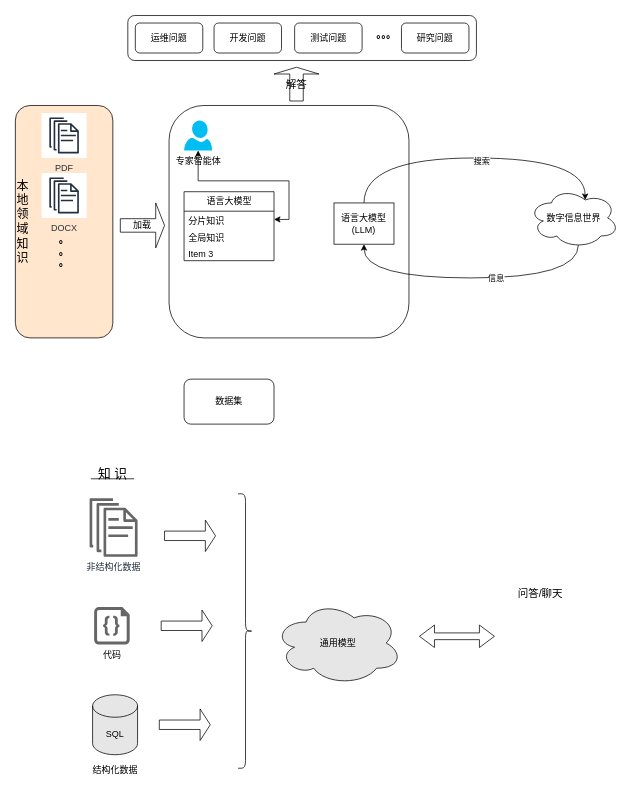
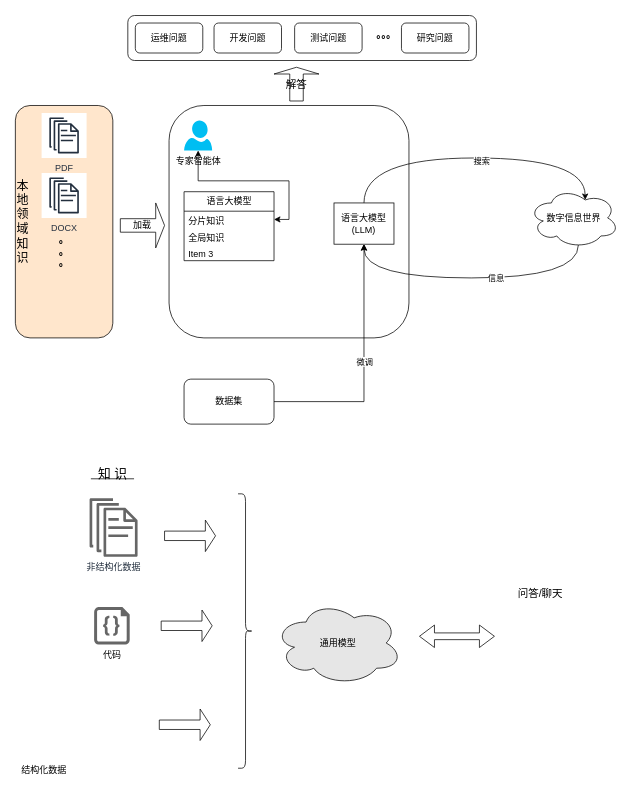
edge "数据集" -> "语言大模型 (LLM)": added, label "微调"
node "SQL": removed
node "结构化数据": moved (115, 771) -> (44, 771)
